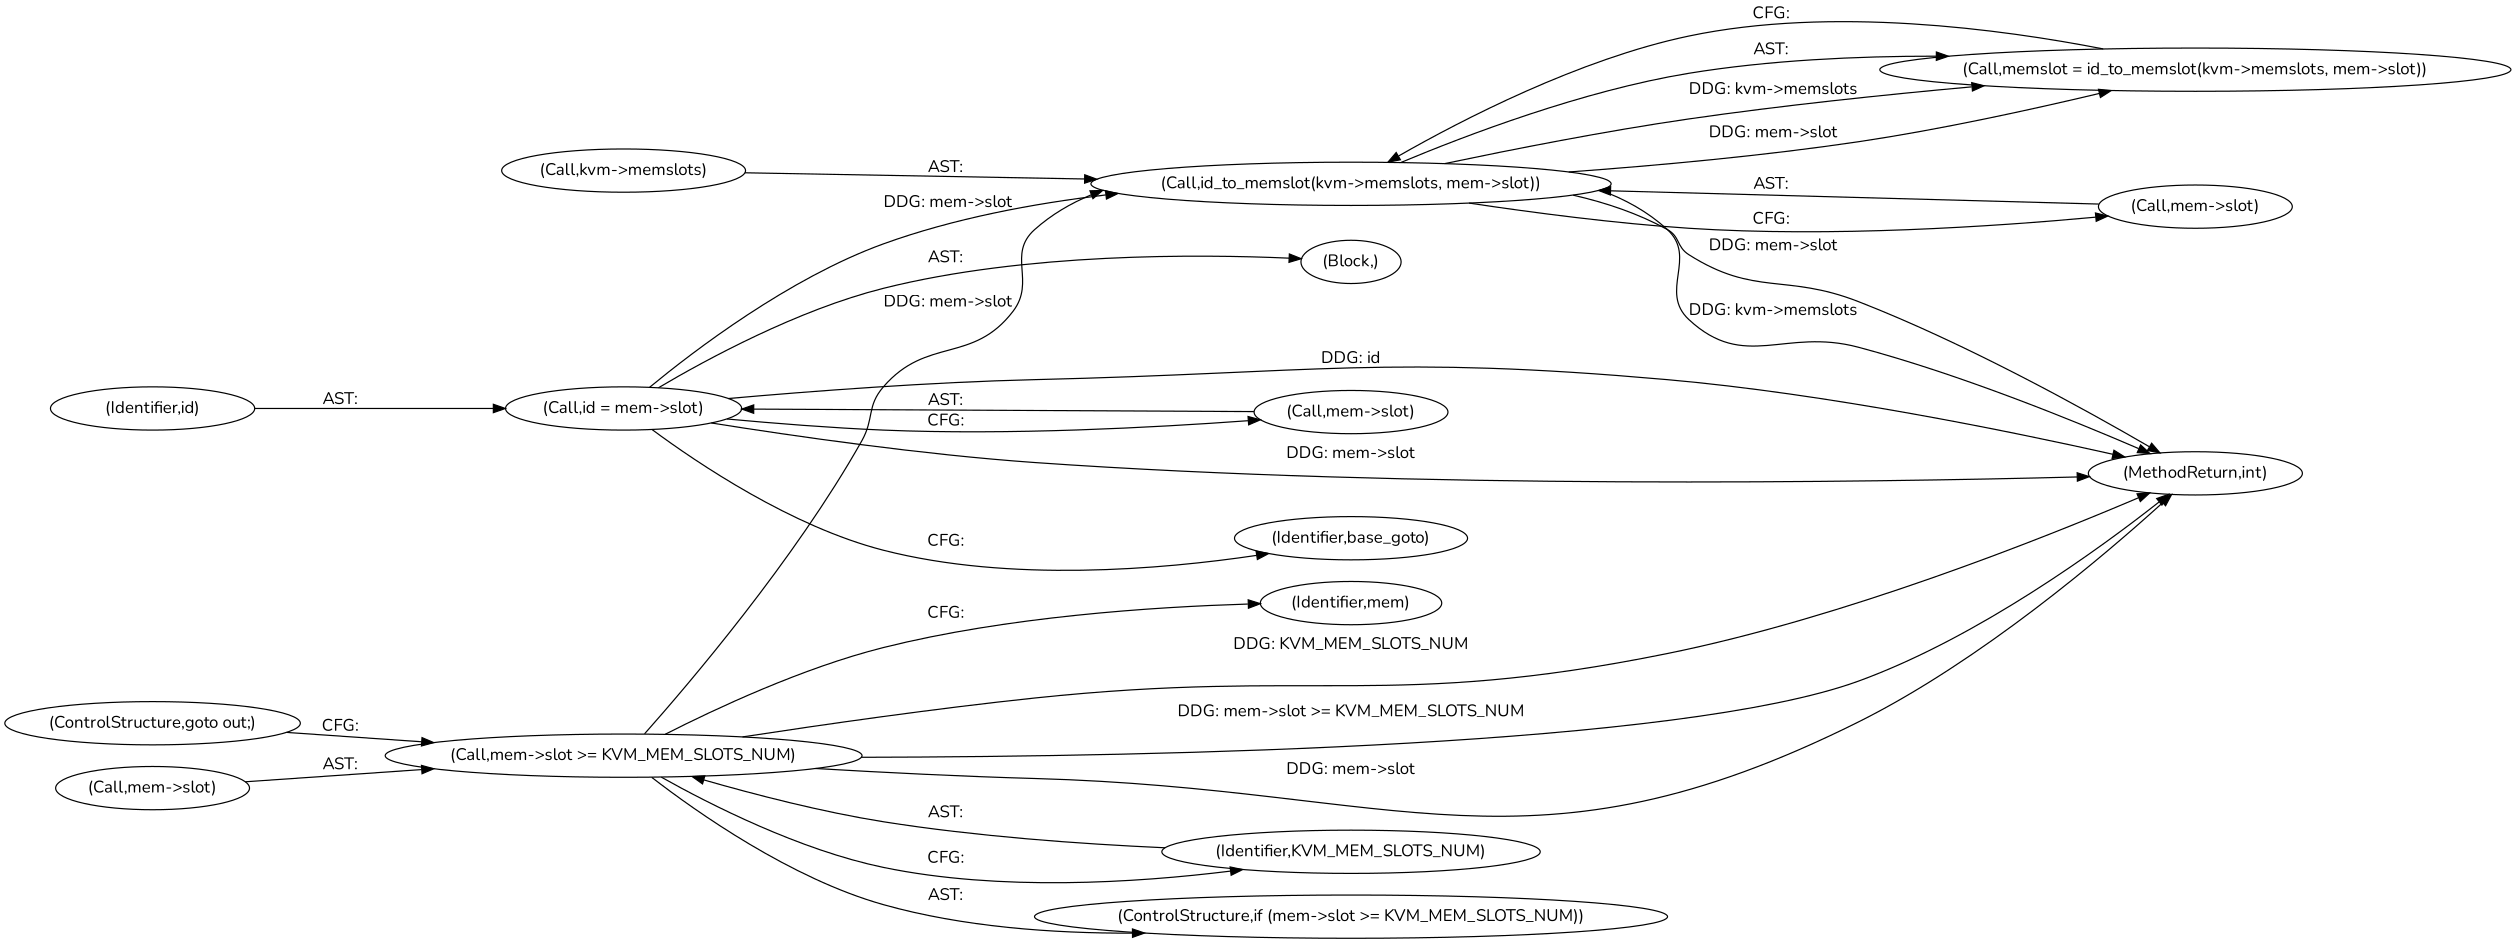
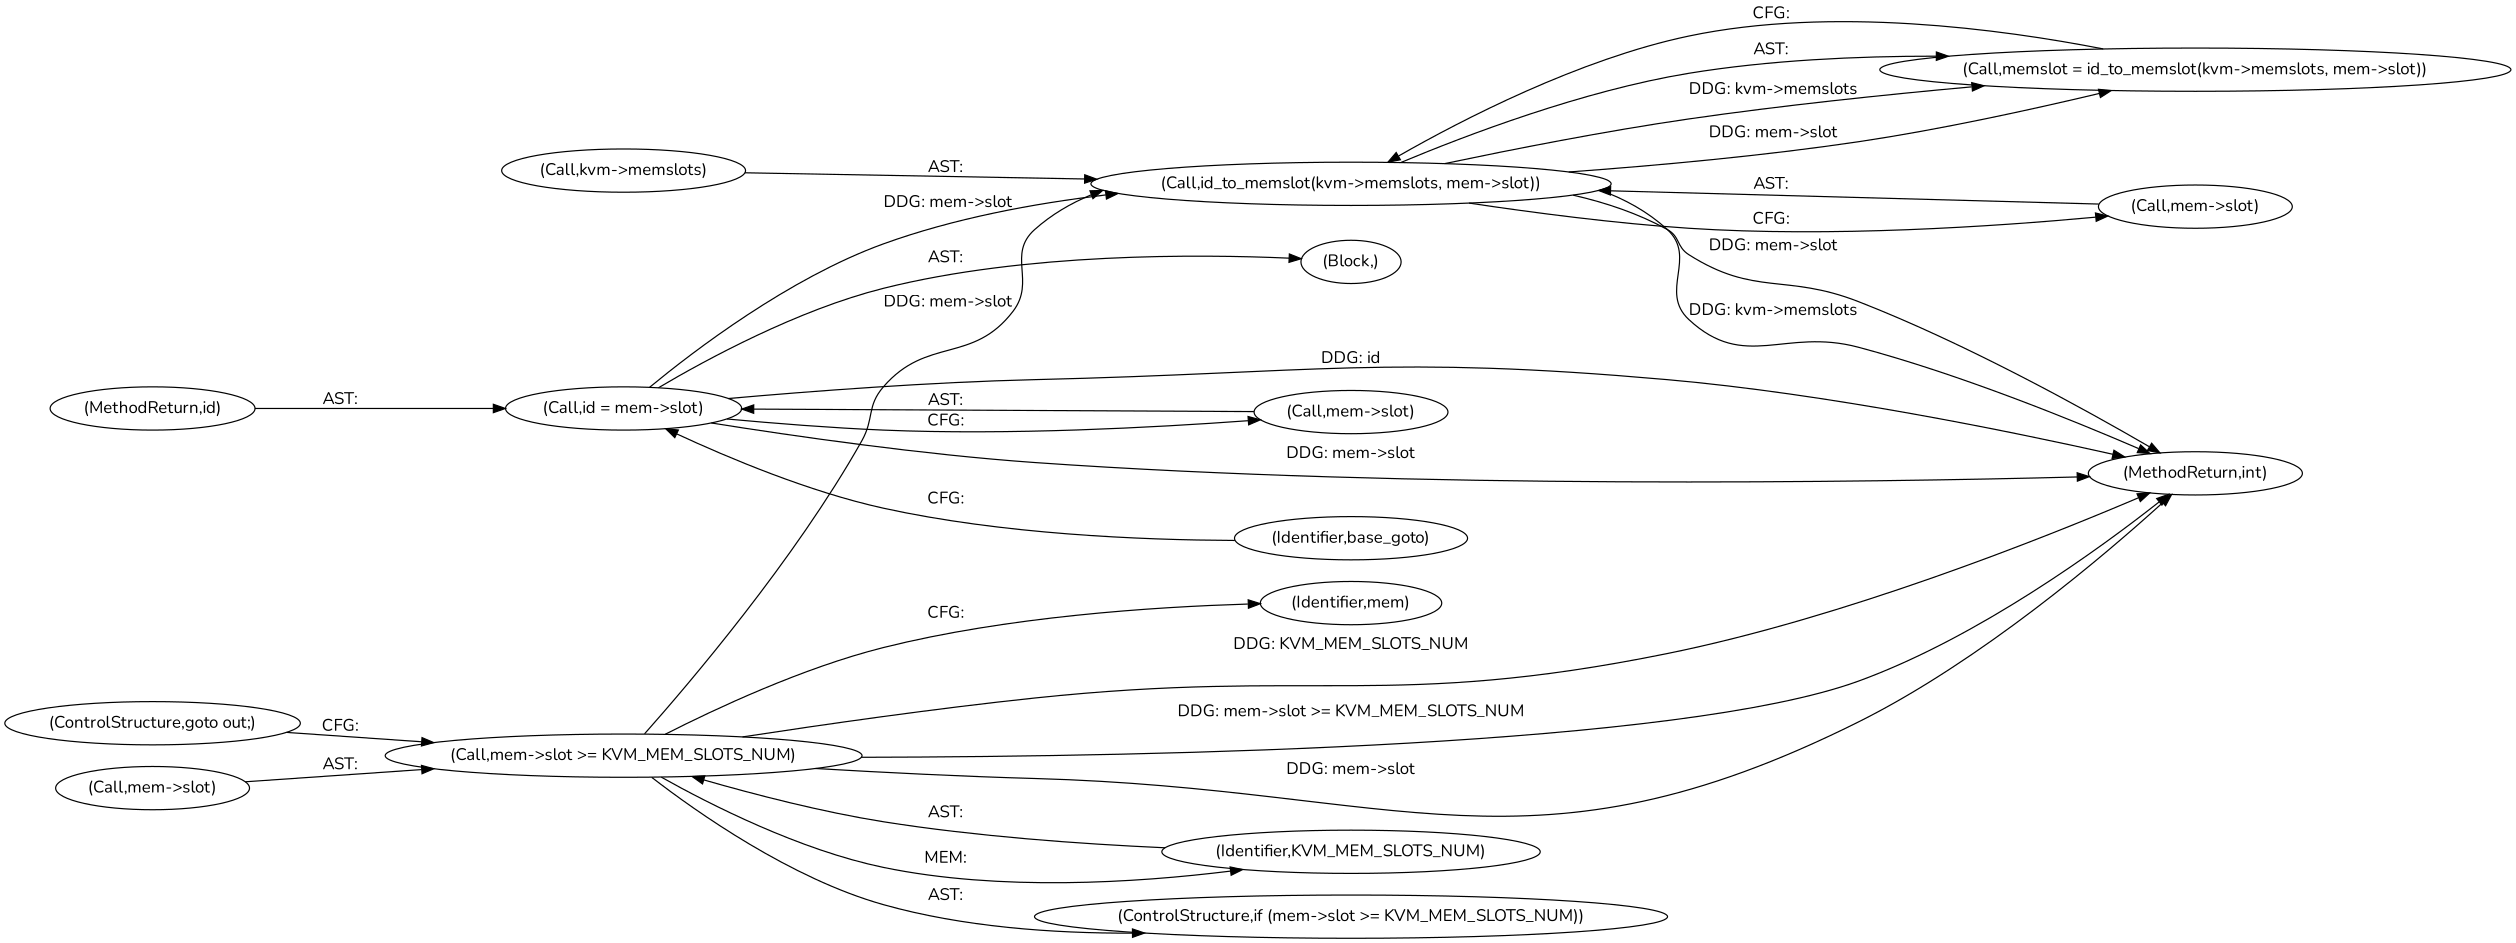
node "(Identifier,id)": label "(Identifier,id)" -> "(MethodReturn,id)"
edge "(Call,id = mem->slot)" -> "(Identifier,base_goto)": reversed
edge "(Call,mem->slot >= KVM_MEM_SLOTS_NUM)" -> "(Identifier,KVM_MEM_SLOTS_NUM)": label "CFG: " -> "MEM: "
